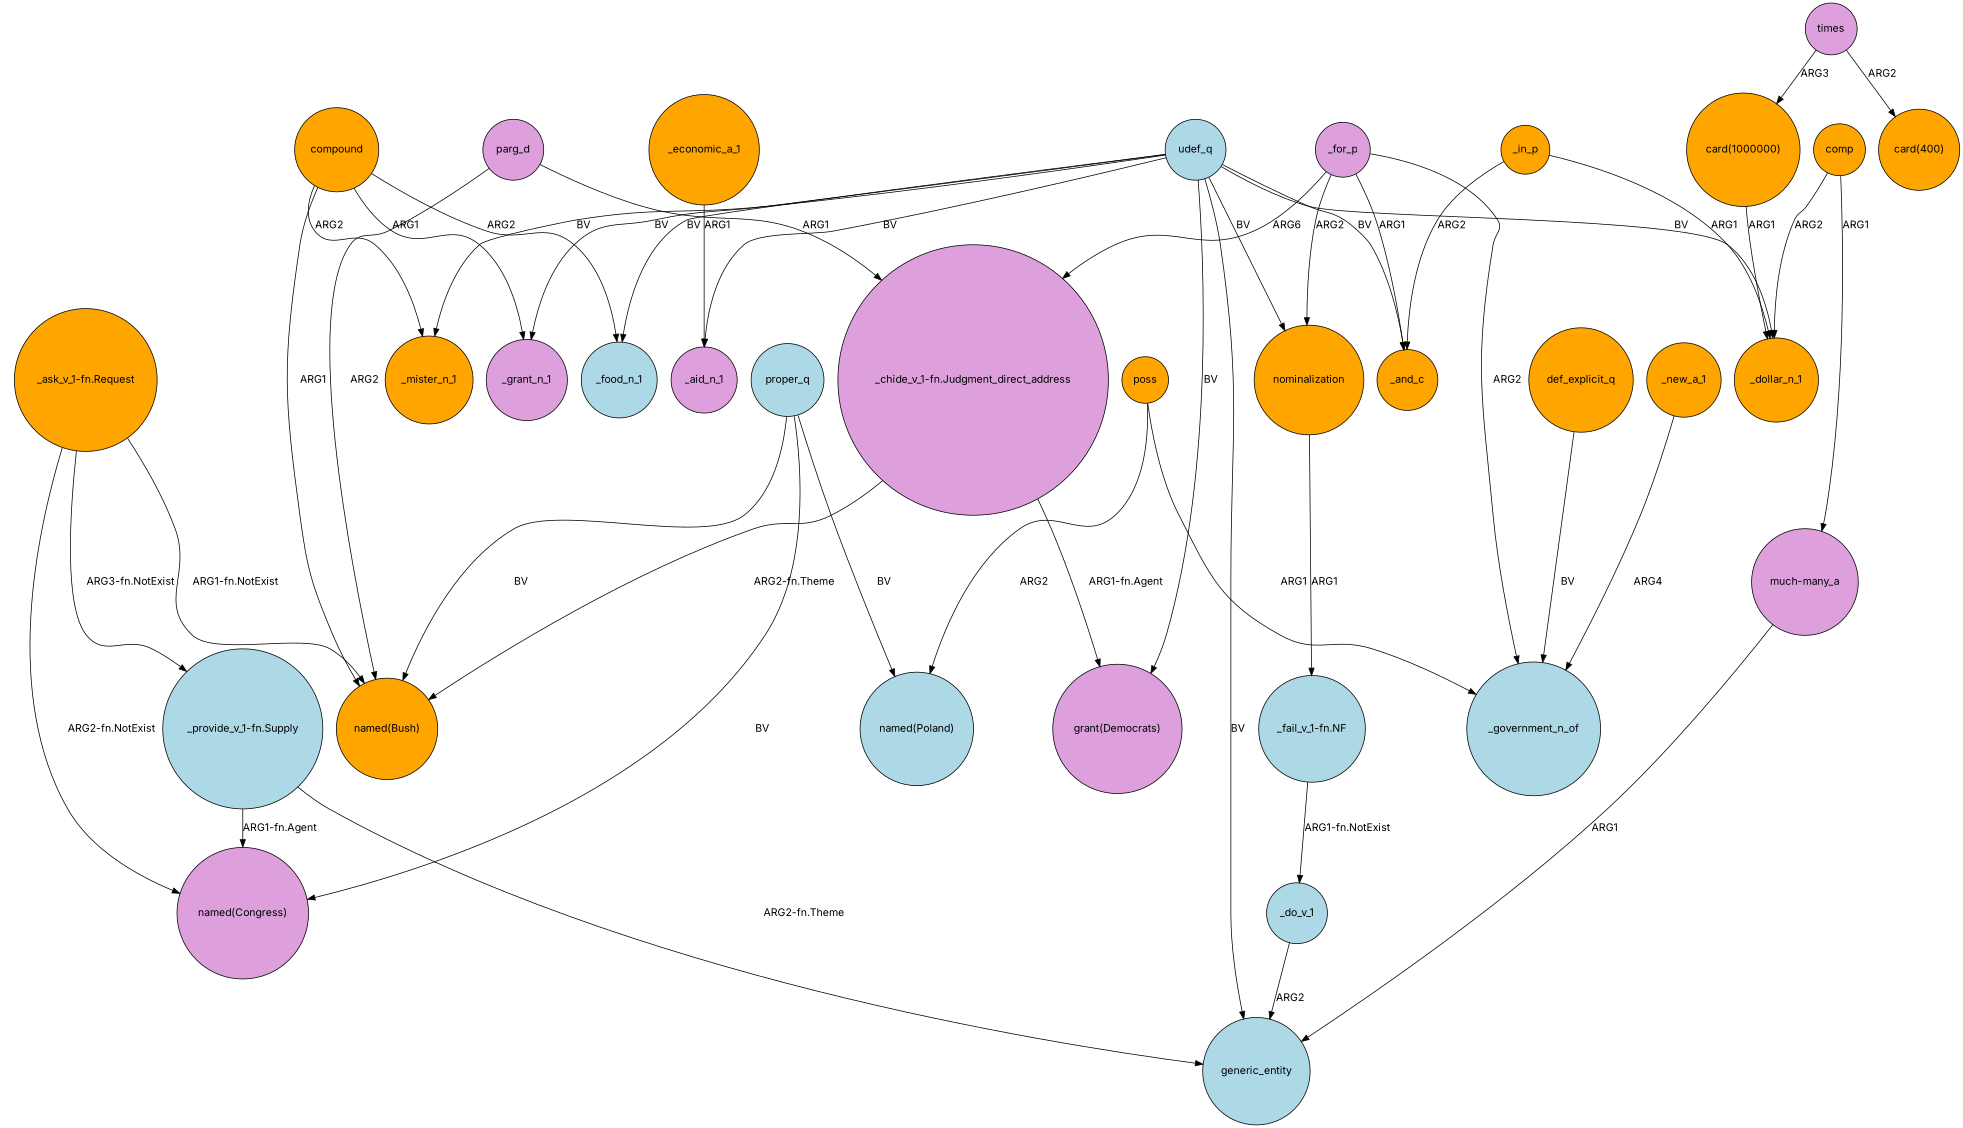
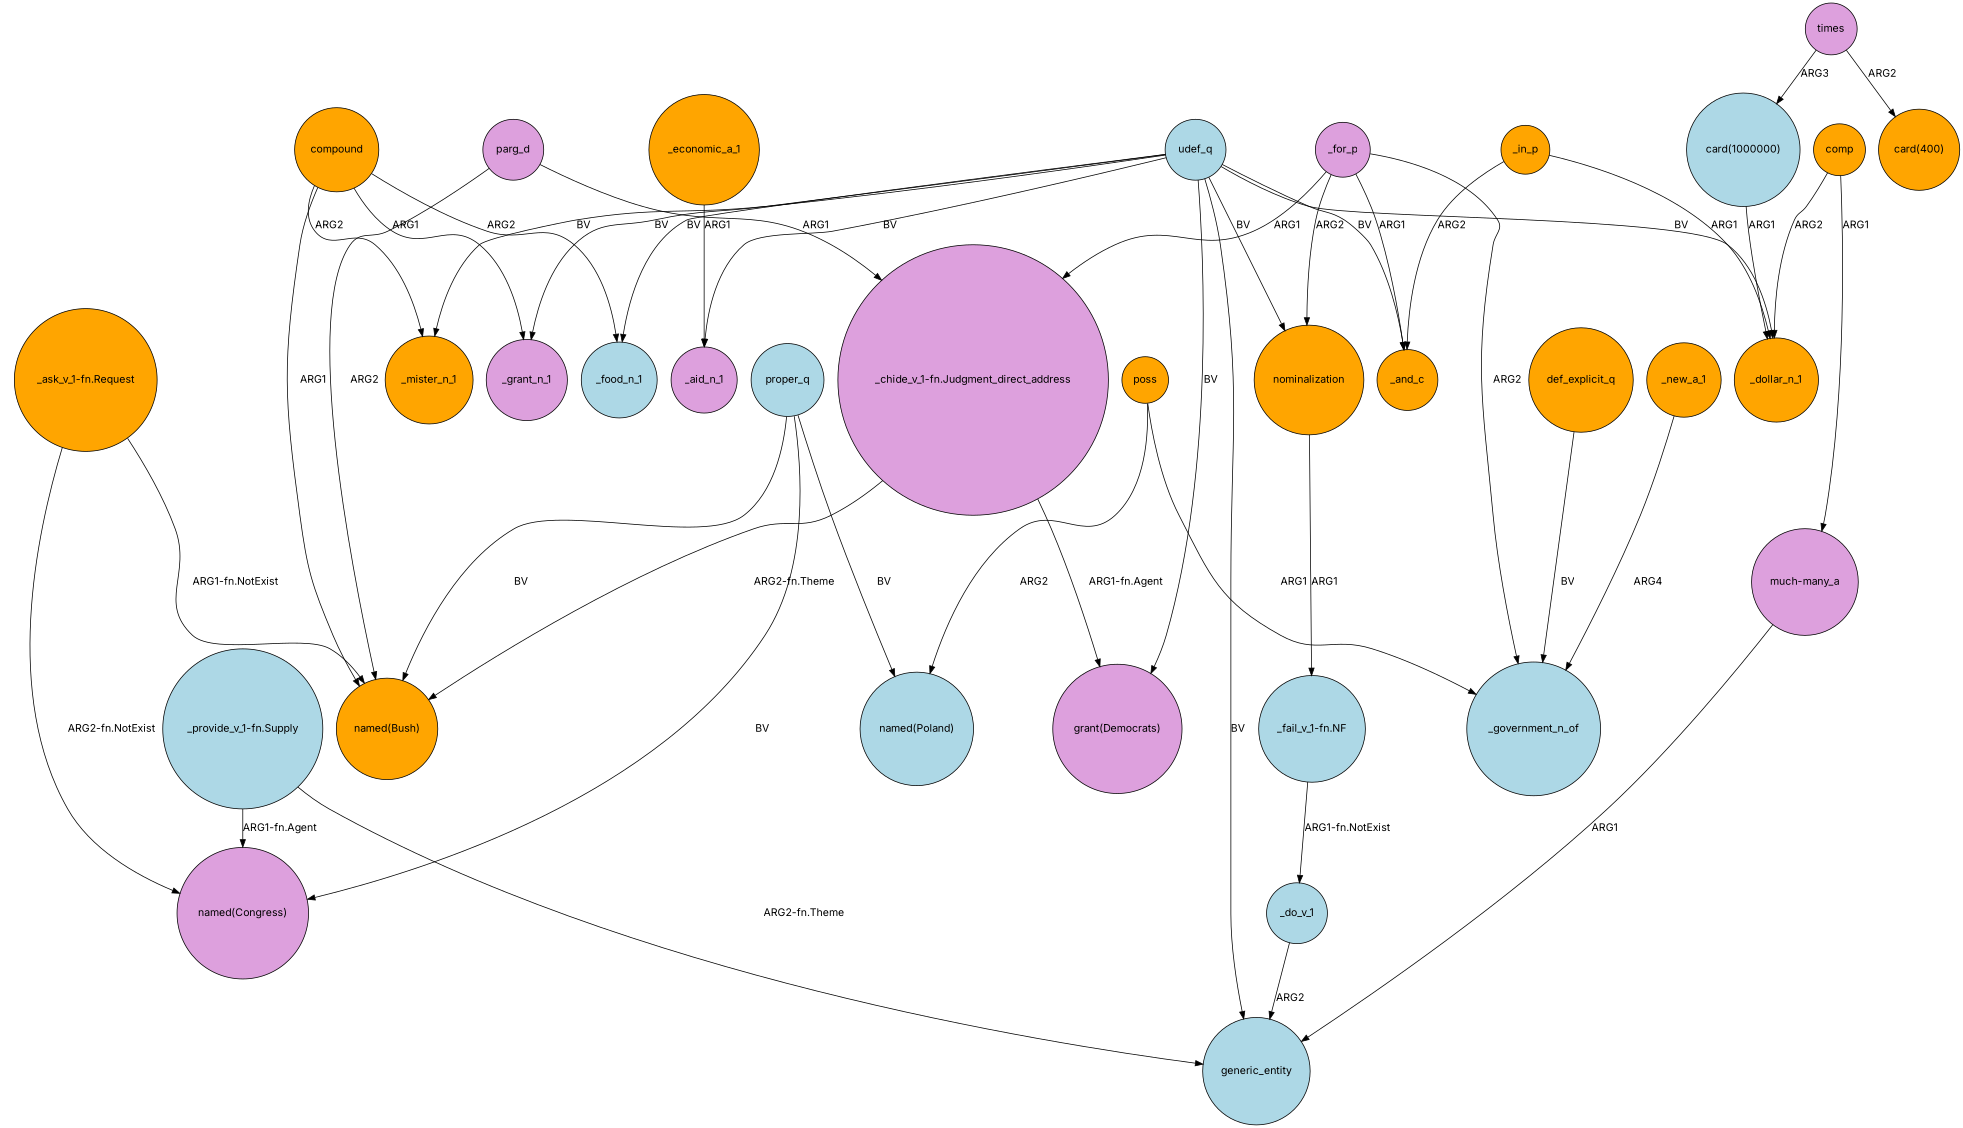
node "card(1000000)": fillcolor orange -> lightblue
edge "_for_p" -> "_chide_v_1-fn.Judgment_direct_address": label "ARG6" -> "ARG1"
edge "_ask_v_1-fn.Request" -> "_provide_v_1-fn.Supply": removed, label "ARG3-fn.NotExist"
